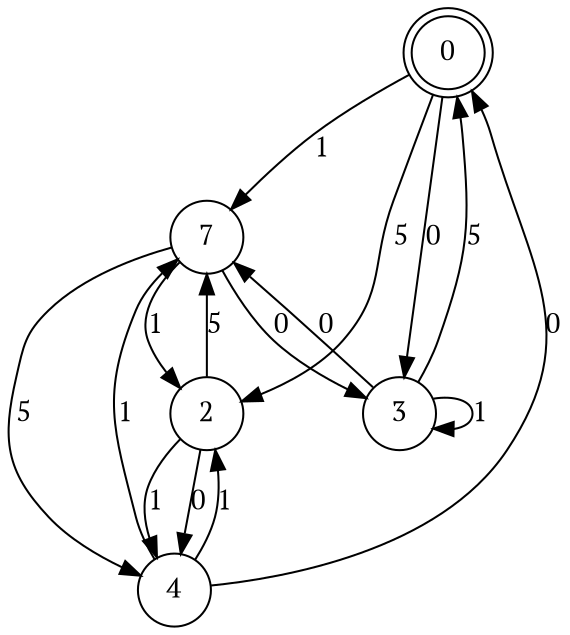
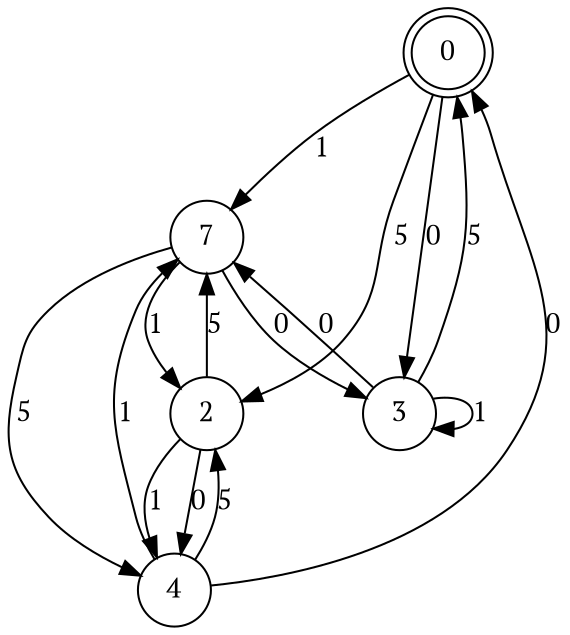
edge "4" -> "2": label "1" -> "5"
